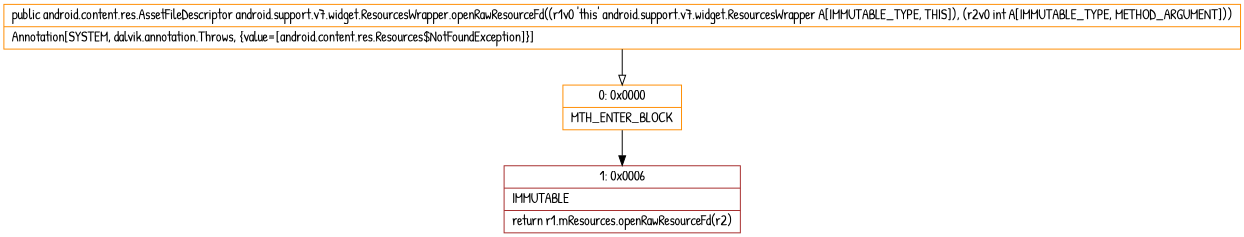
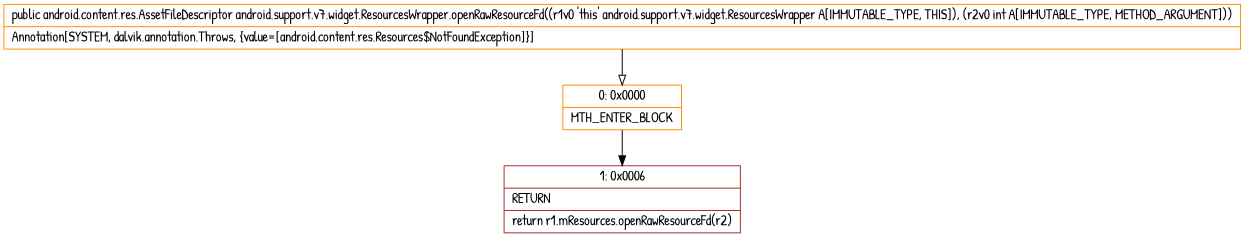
node "1: 0x0006": text "IMMUTABLE" -> "RETURN"
